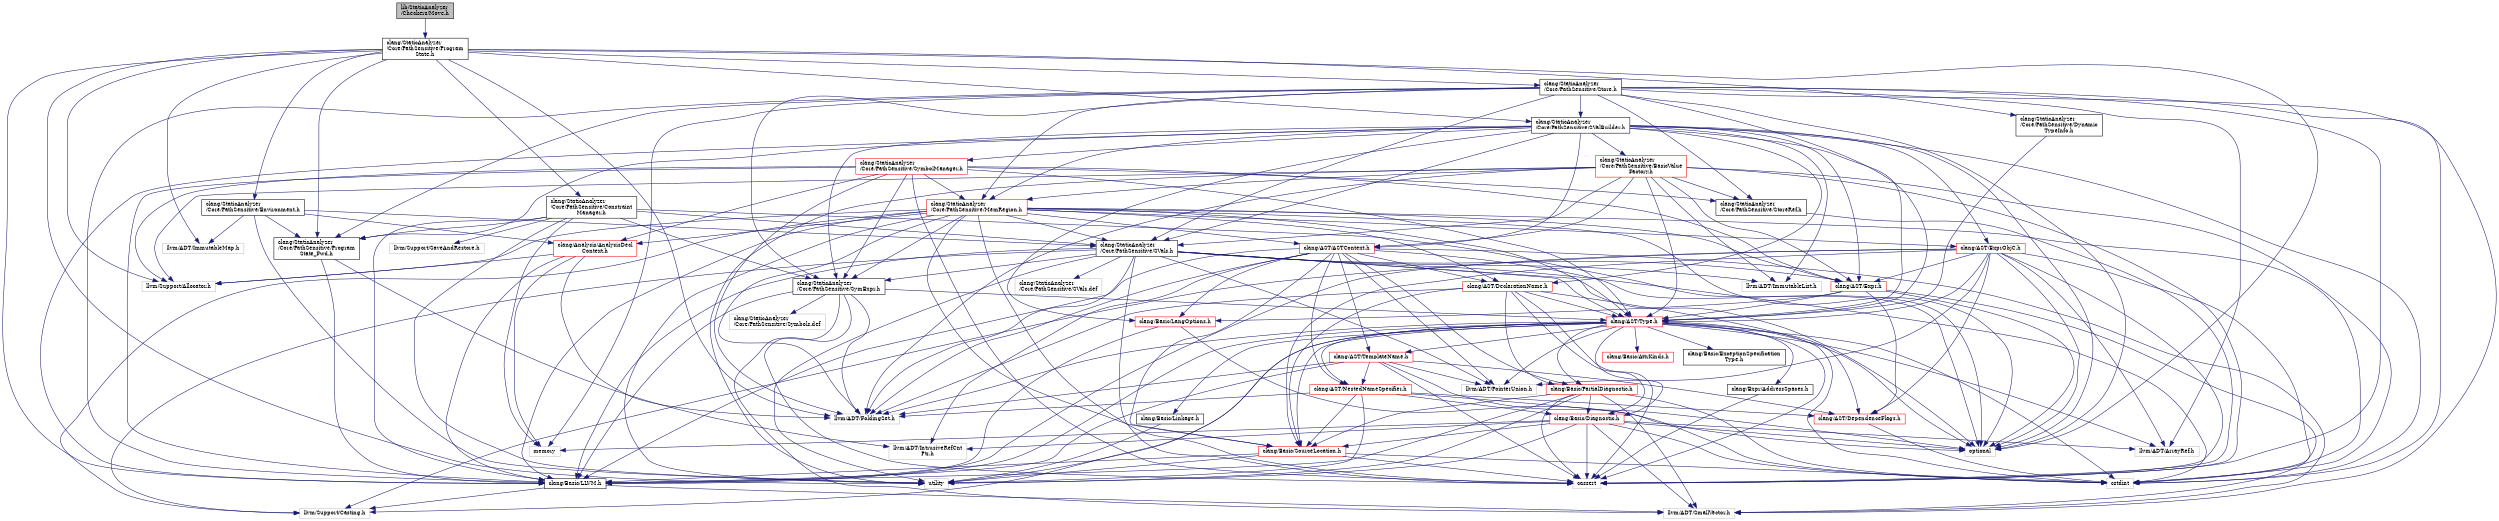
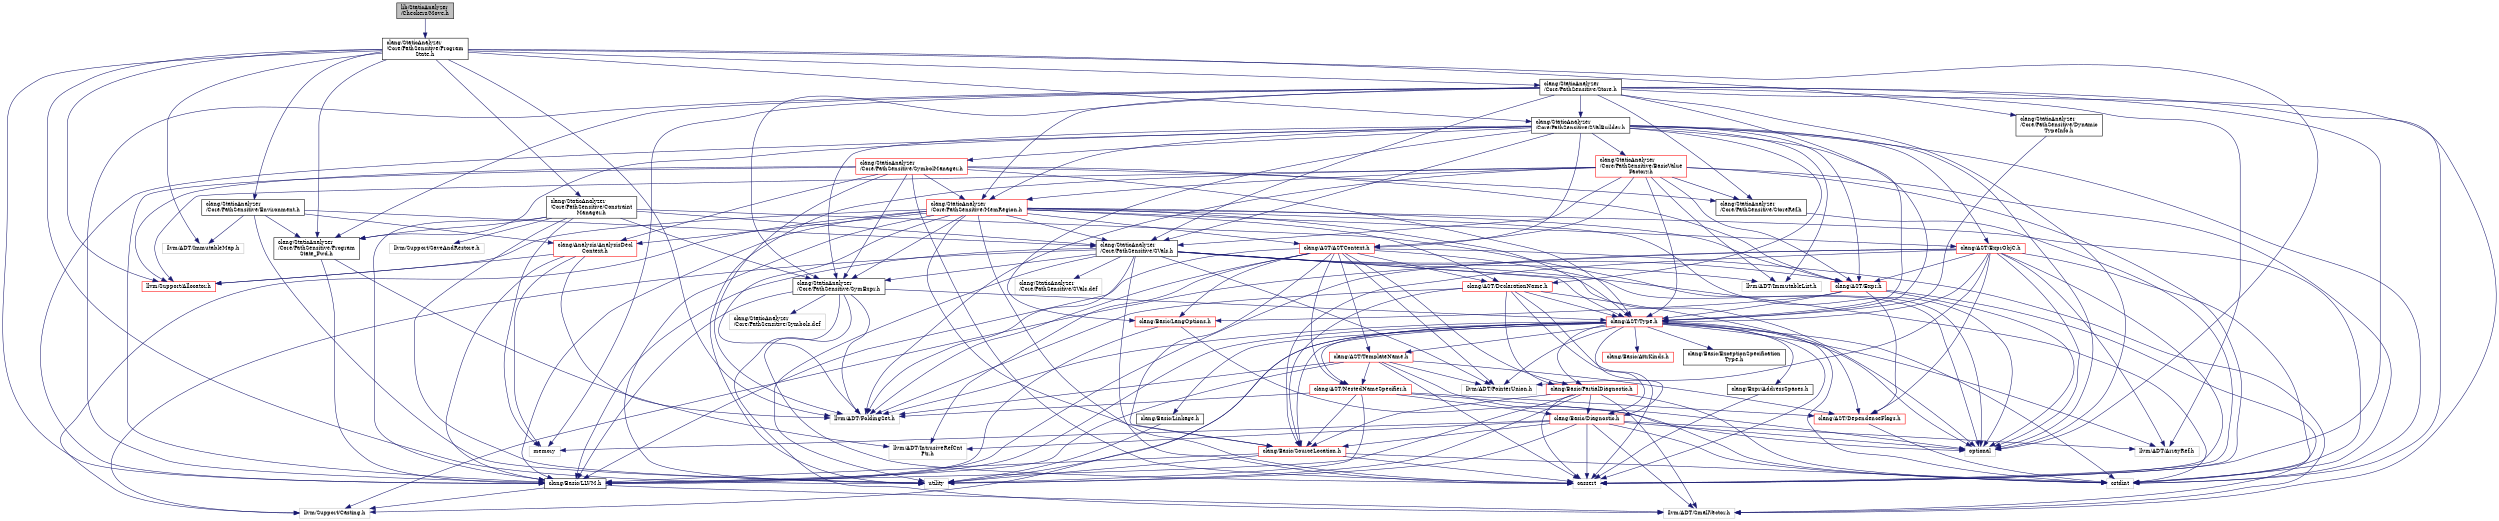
node "llvm/Support/Allocator.h": color grey75 -> red
